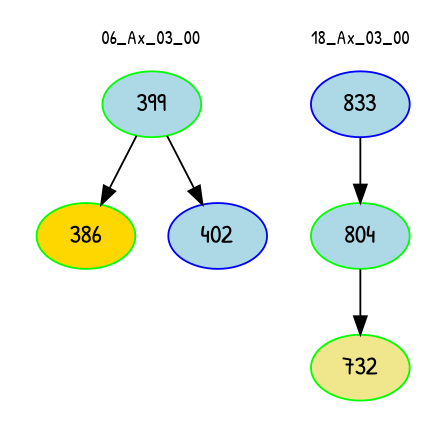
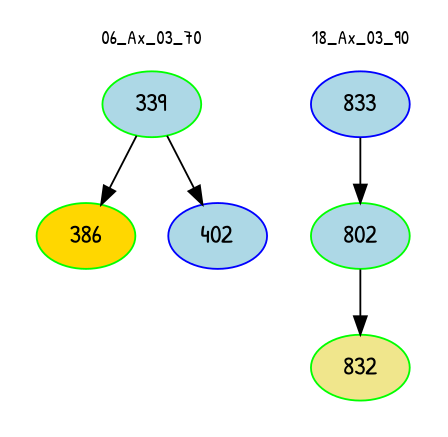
cluster "06_Ax_03_00": label "06_Ax_03_00" -> "06_Ax_03_70"
cluster "18_Ax_03_00": label "18_Ax_03_00" -> "18_Ax_03_90"
node "399": label "399" -> "339"
node "804": label "804" -> "802"
node "732": label "732" -> "832"
